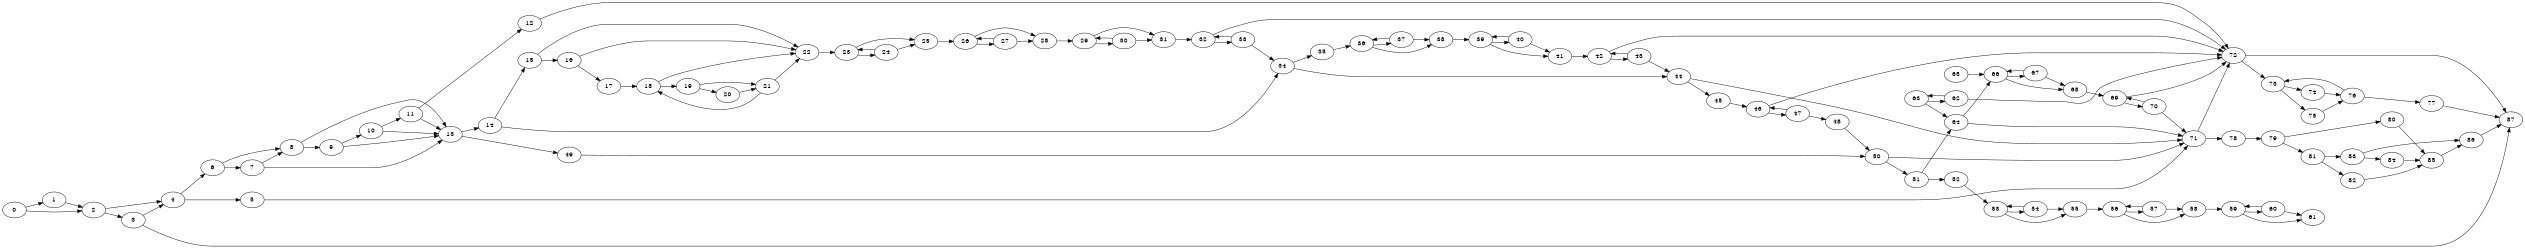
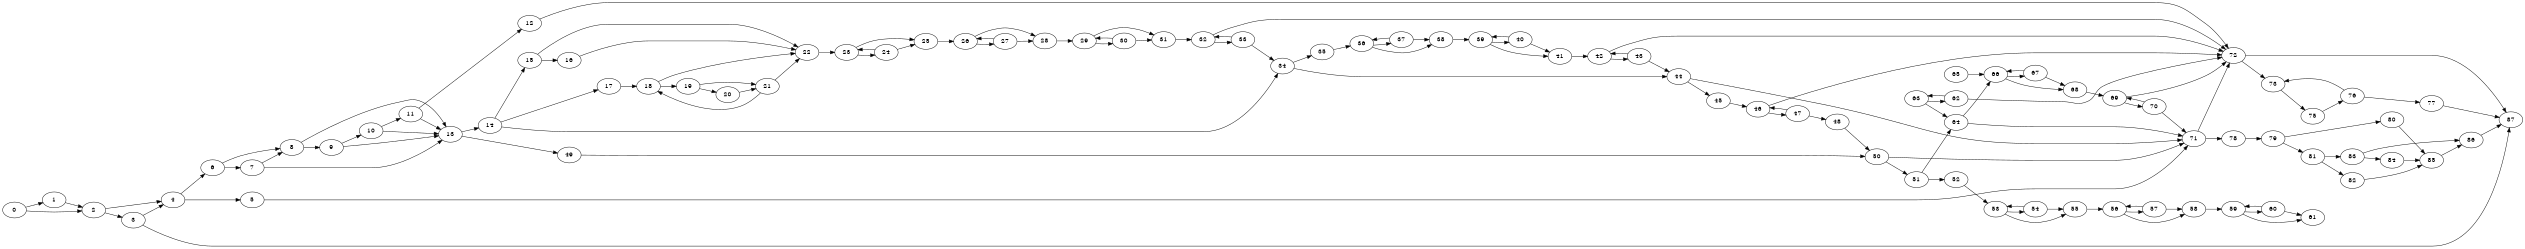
edge "16" -> "17": now "14" -> "17"
node "74": removed
